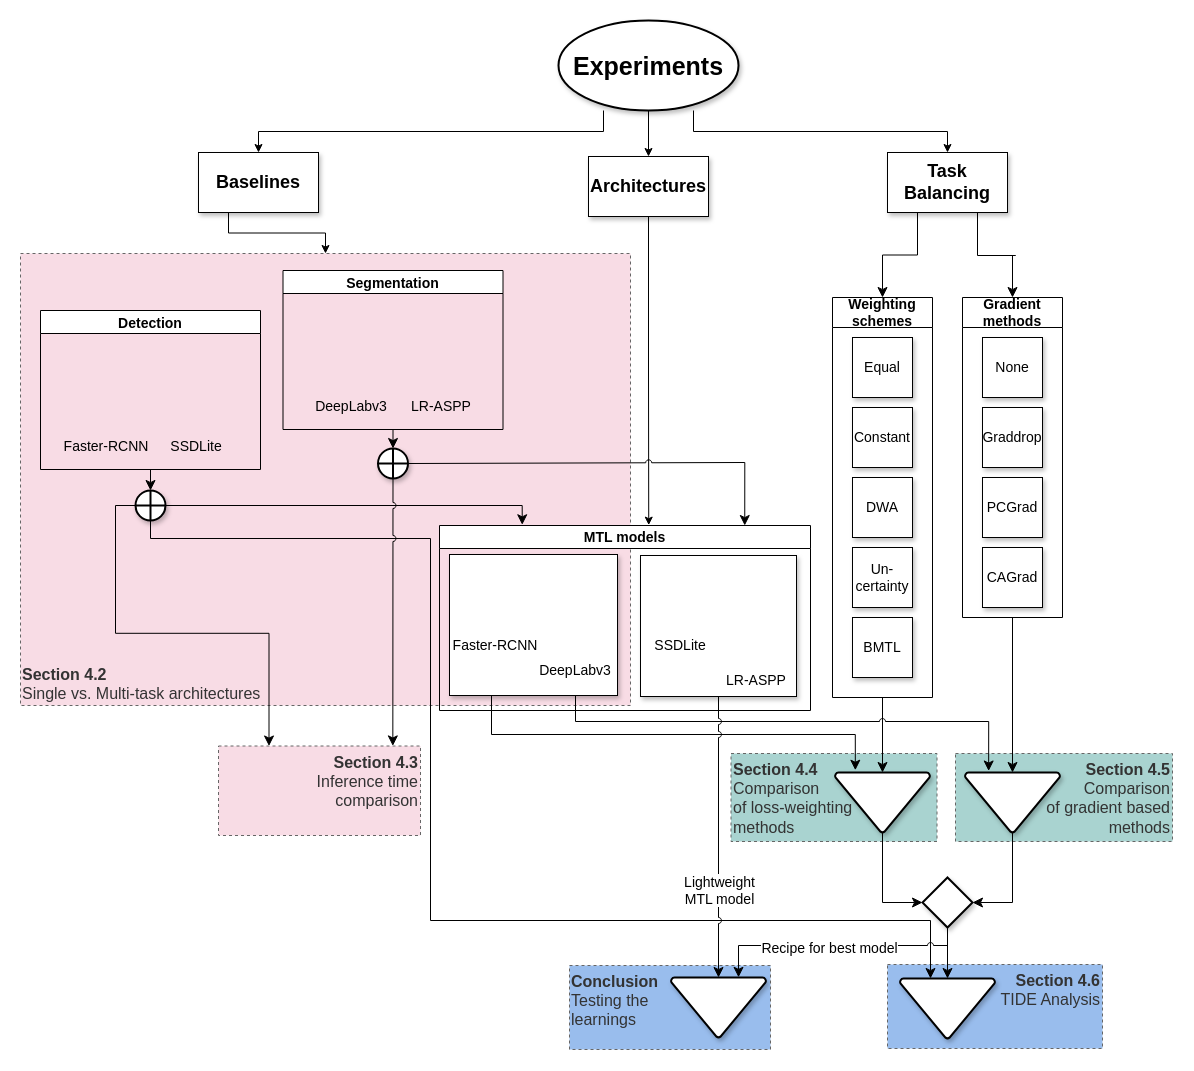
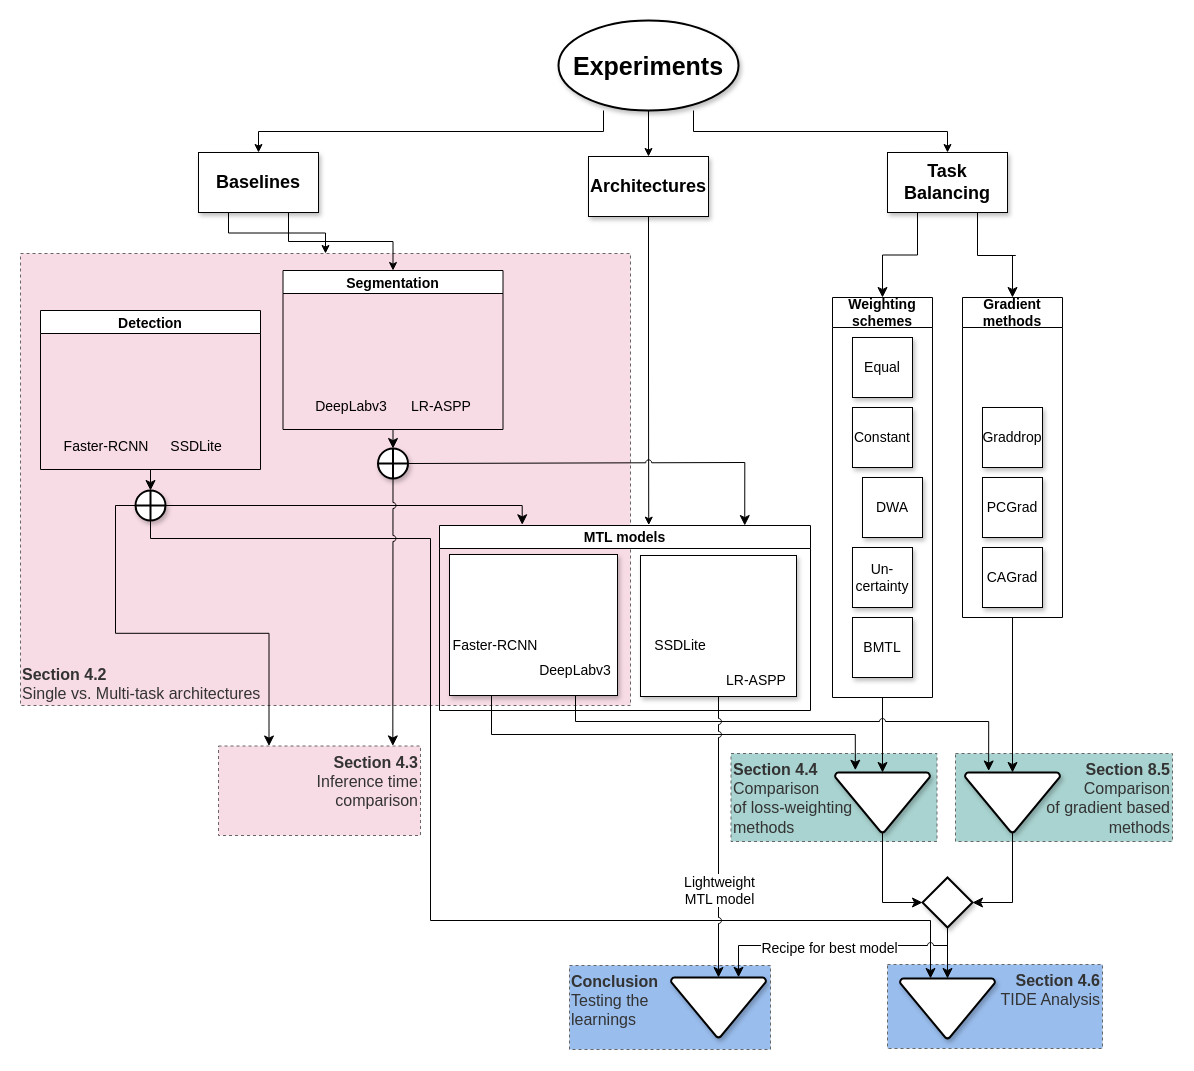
edge "Baselines" -> "Segmentation": added
node "None": removed
node "DWA": moved (883, 508) -> (893, 508)
node "Section 4.5 Comparison of gradient based methods": label "Section 4.5 Comparison of gradient based methods" -> "Section 8.5 Comparison of gradient based methods"
